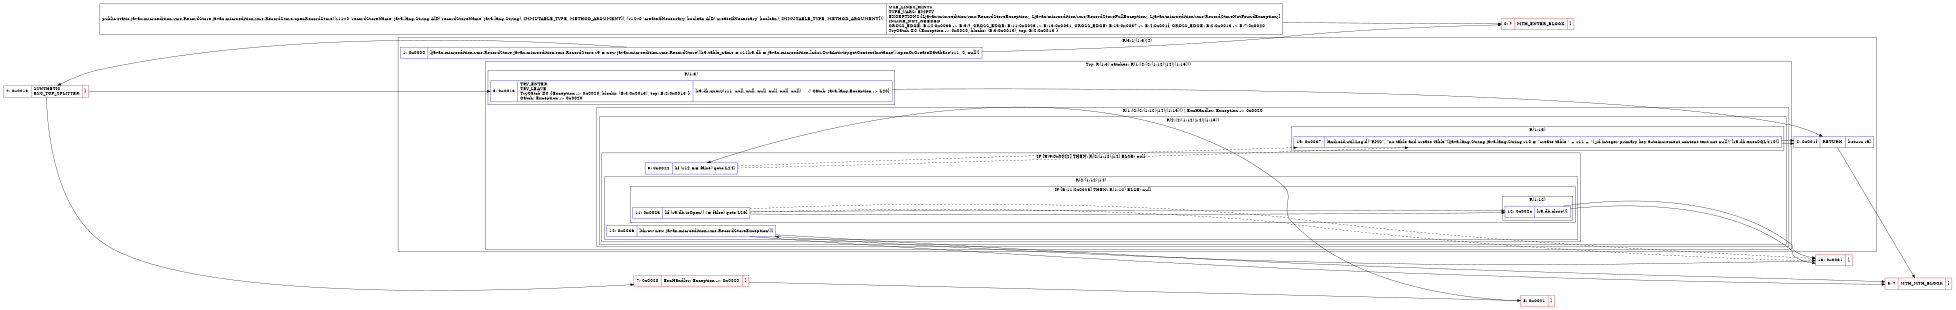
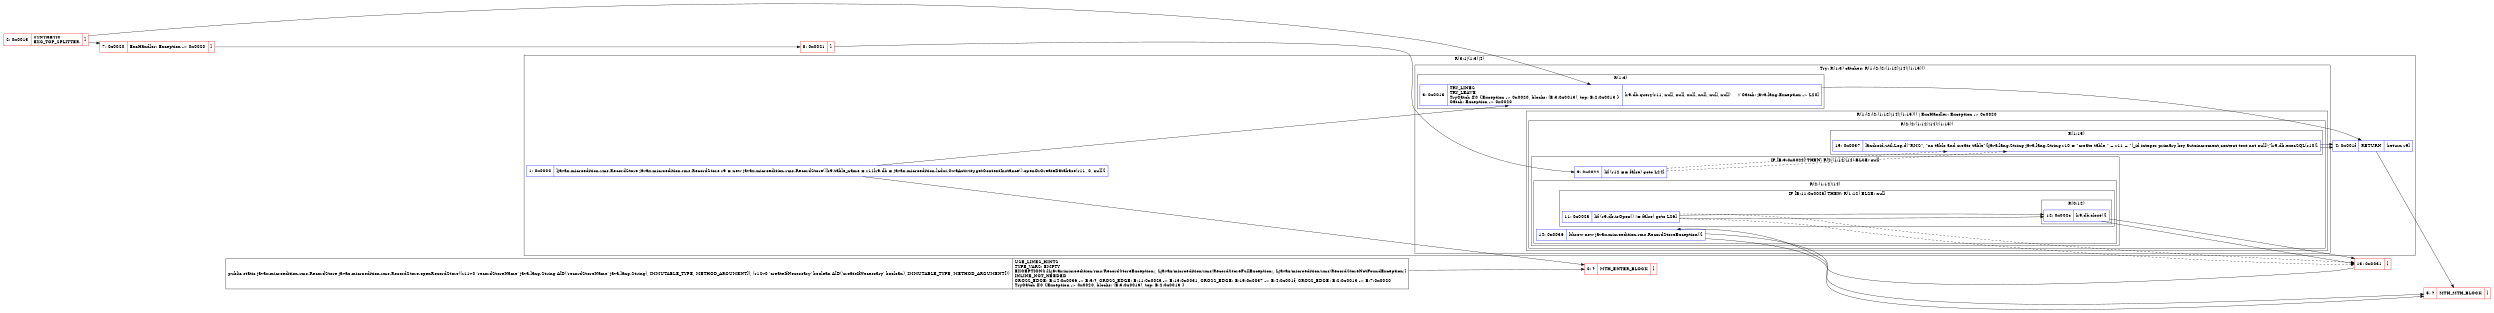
edge "1: 0x0000" -> "2: 0x0013": now "1: 0x0000" -> "3: 0x0013"
node "3: 0x0013": text "TRY_ENTER" -> "TRY_LINES"
cluster "R(1:12)": label "R(1:12)" -> "R(0:12)"
